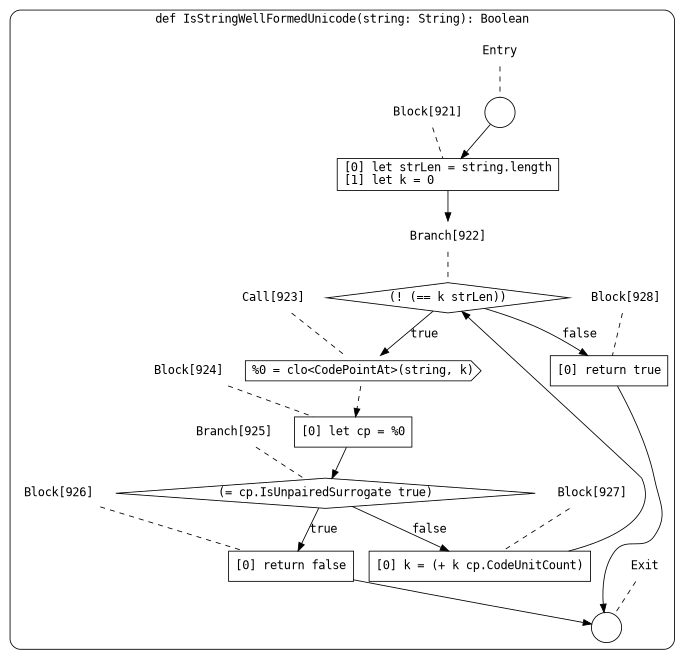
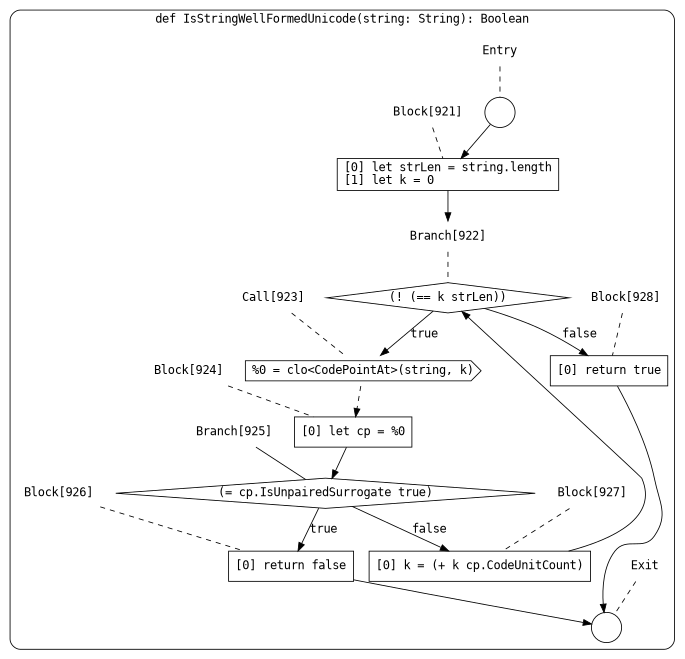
edge "Branch[925]" -- "(= cp.IsUnpairedSurrogate true)": style dashed -> solid
